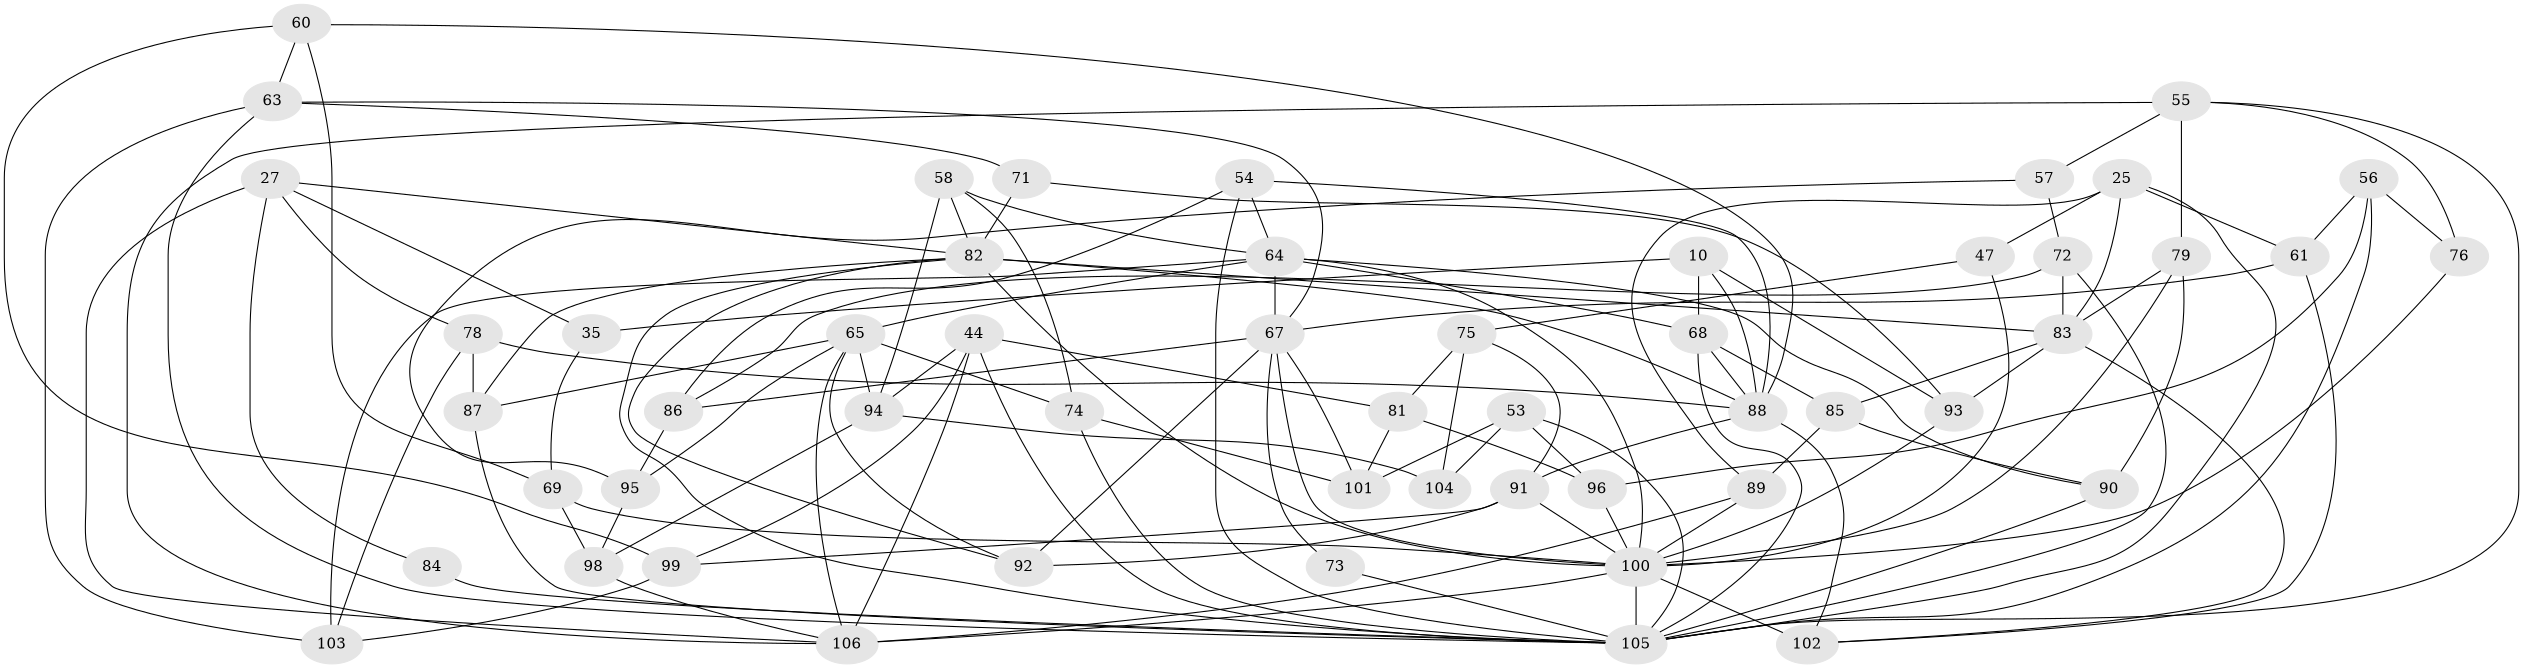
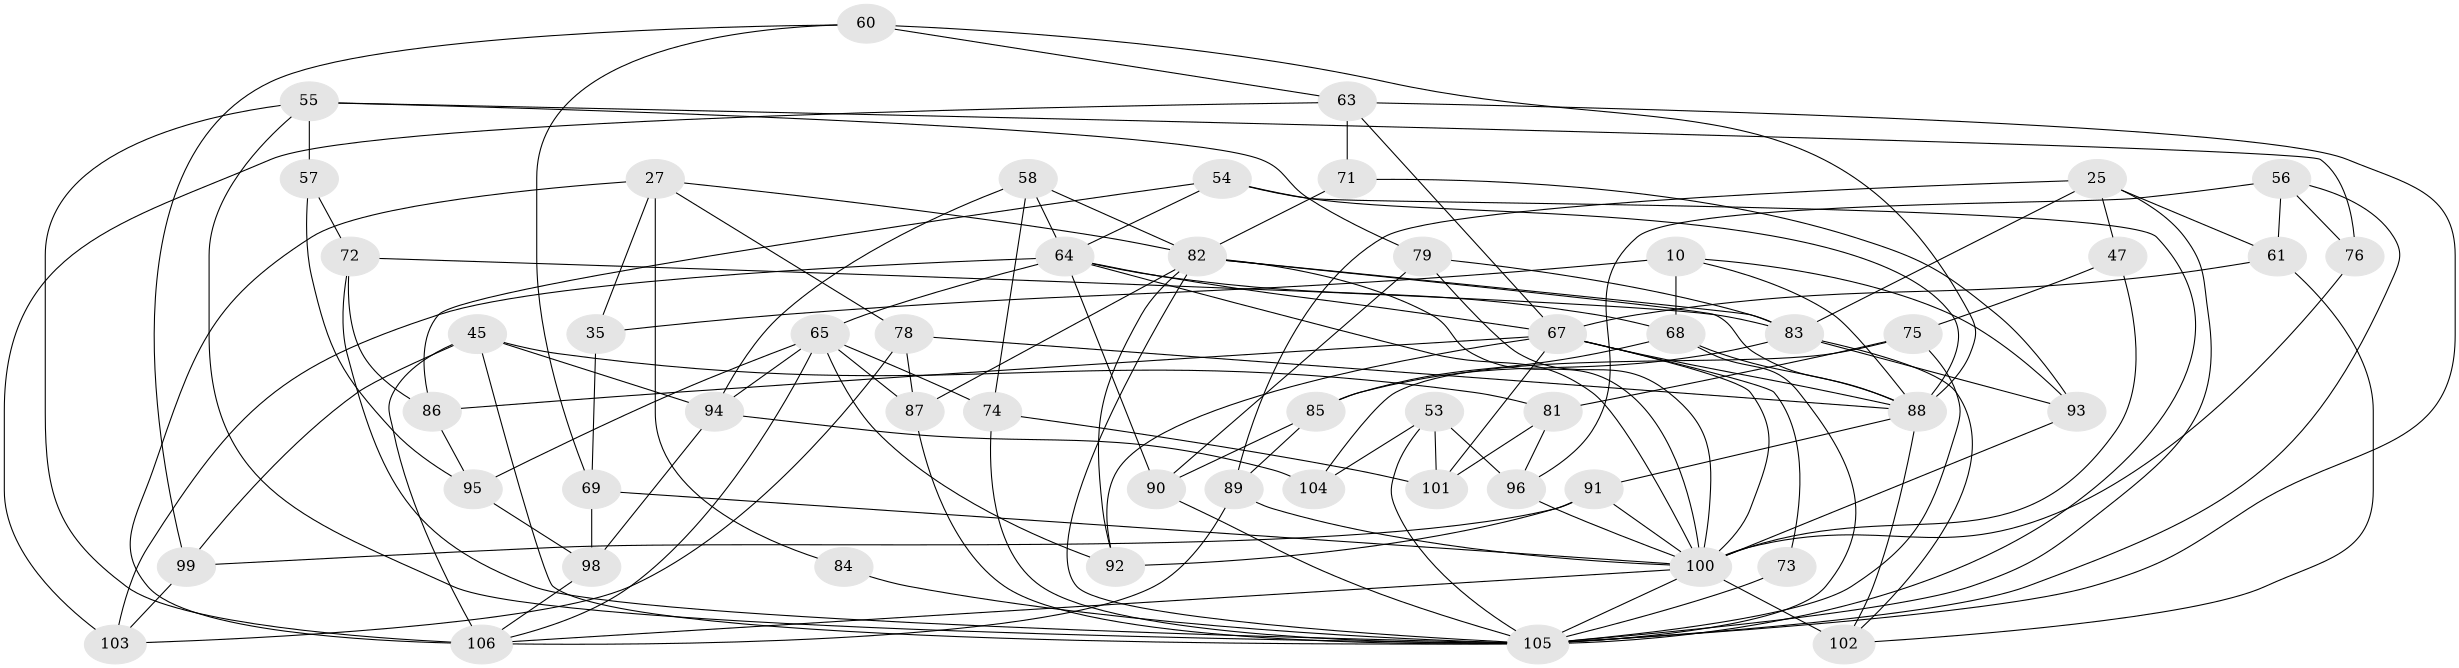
node "44": label "44" -> "45"
edge "67" -- "88": added
edge "75" -- "91": now "75" -- "105"
